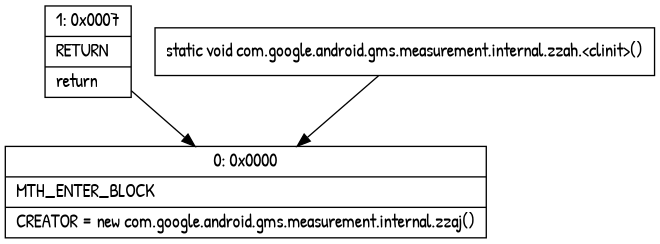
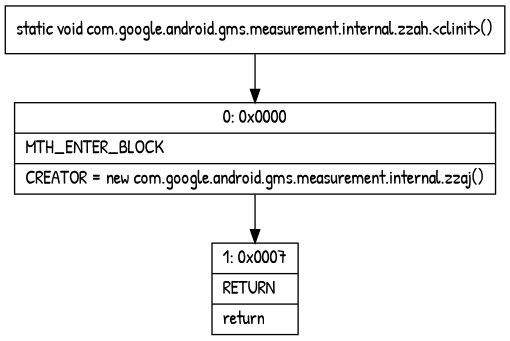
edge "1: 0x0007" -> "0: 0x0000": reversed
